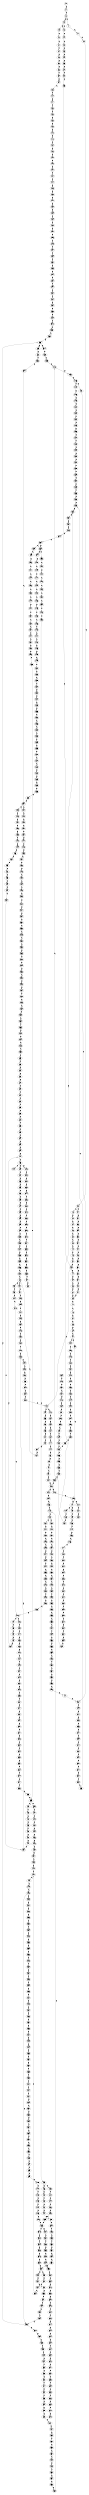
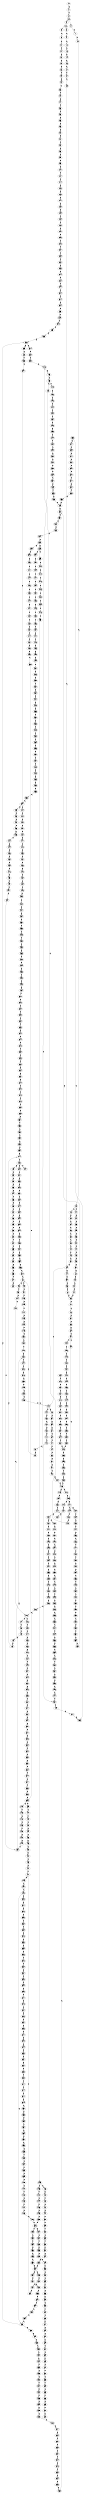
edge "S223" -> "S235": reversed
